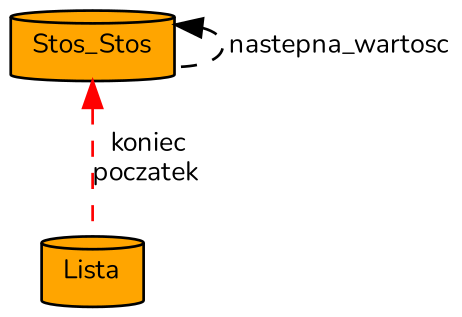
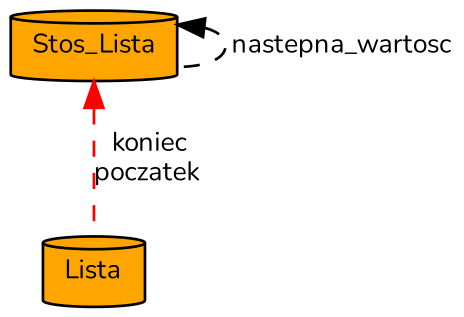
node "Stos_Stos": label "Stos_Stos" -> "Stos_Lista"
